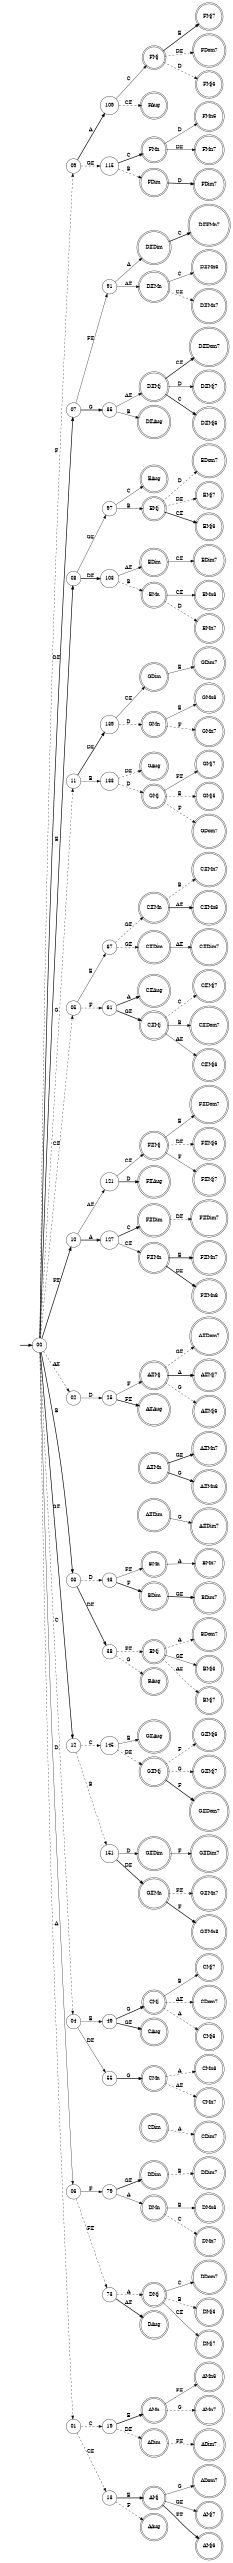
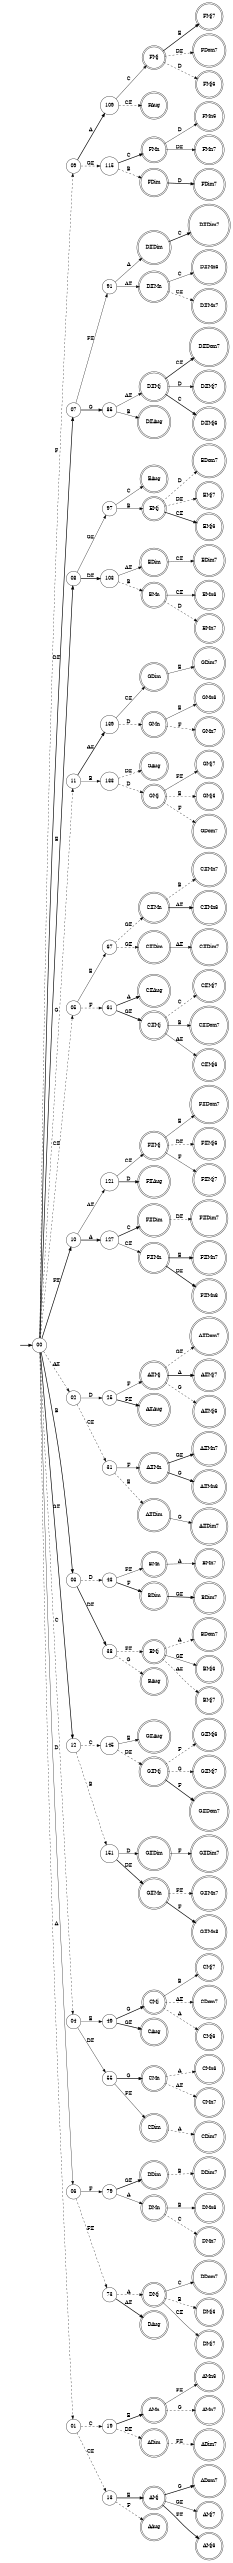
node "D#FMn7": label "D#FMn7" -> "D#Dim7"
edge "11" -> "139": label "D#" -> "A#"
node "31": added
edge "55" -> "CDim": added, label "F#"
edge "AMj" -> "ADom7": style solid -> bold
